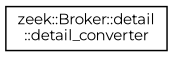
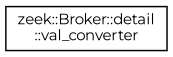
node "zeek::Broker::detail ::detail_converter": label "zeek::Broker::detail ::detail_converter" -> "zeek::Broker::detail ::val_converter"
